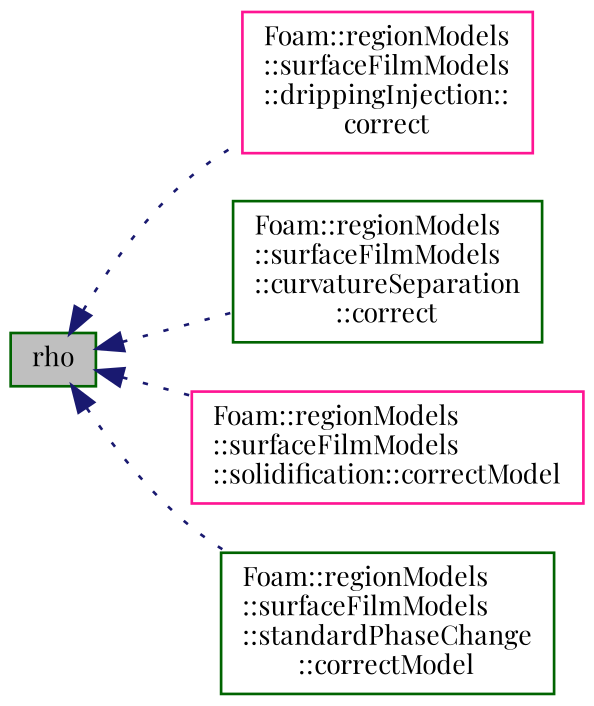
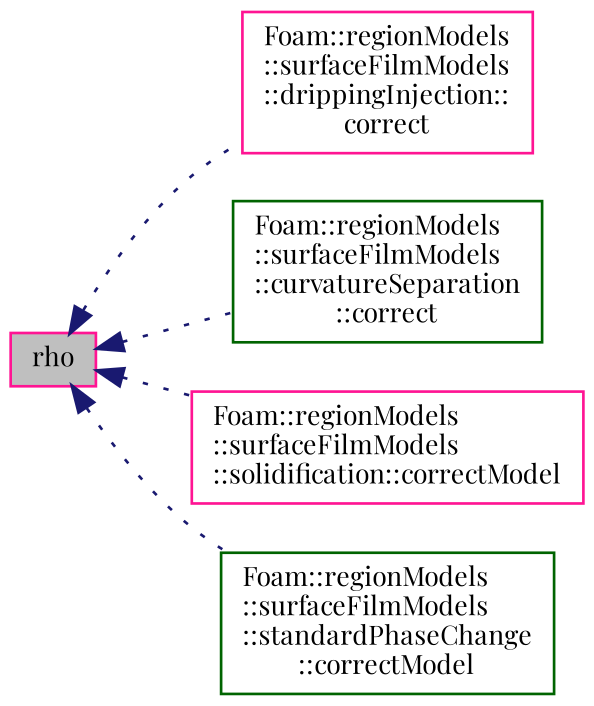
node "rho": color darkgreen -> deeppink
